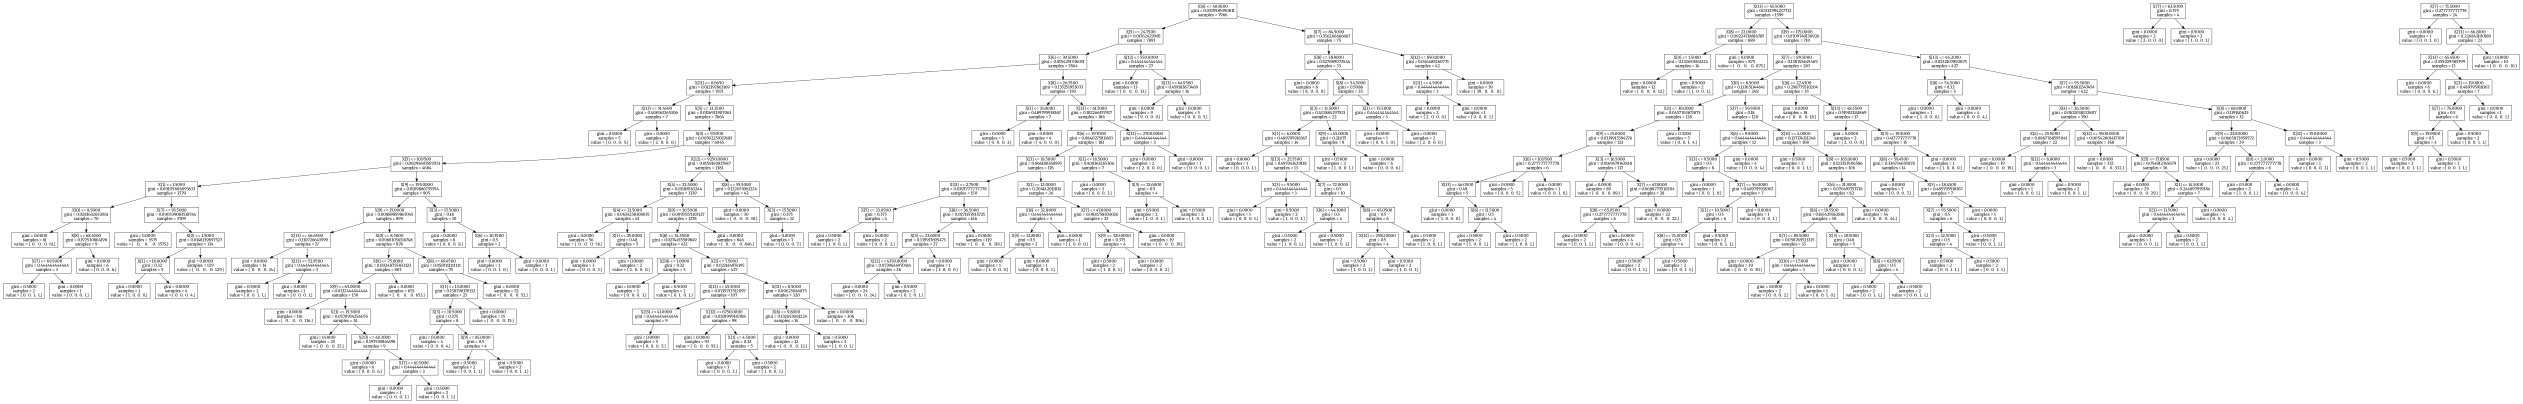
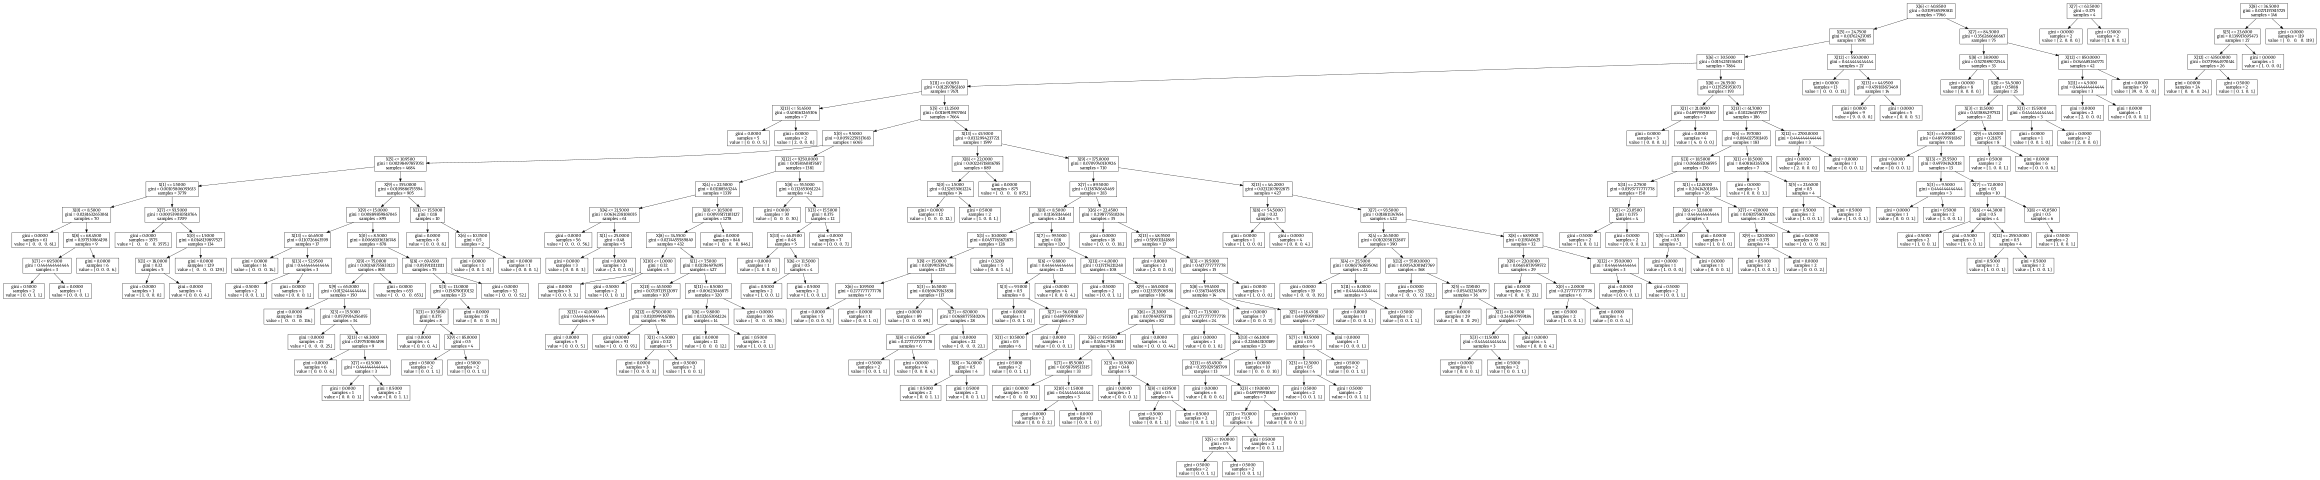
edge "X[5] <= 13.2500 gini = 0.0116913907061 samples = 7664" -> "X[13] <= 45.5000 gini = 0.0332994237721 samples = 1599": added
edge "X[6] <= 10.9500 gini = 0.277777777778 samples = 6" -> "X[13] <= 46.0500 gini = 0.48 samples = 5": now "X[3] <= 15.5000 gini = 0.375 samples = 12" -> "X[13] <= 46.0500 gini = 0.48 samples = 5"
edge "X[11] <= 2.7500 gini = 0.0393777777778 samples = 150" -> "X[8] <= 36.5000 gini = 0.0271157815725 samples = 146": removed
edge "X[8] <= 45.0500 gini = 0.5 samples = 6" -> "X[12] <= 2550.0000 gini = 0.5 samples = 4": now "X[6] <= 44.3000 gini = 0.5 samples = 4" -> "X[12] <= 2550.0000 gini = 0.5 samples = 4"
edge "X[9] <= 165.0000 gini = 0.123353506586 samples = 106" -> "X[7] <= 71.5000 gini = 0.277777777778 samples = 24": added
